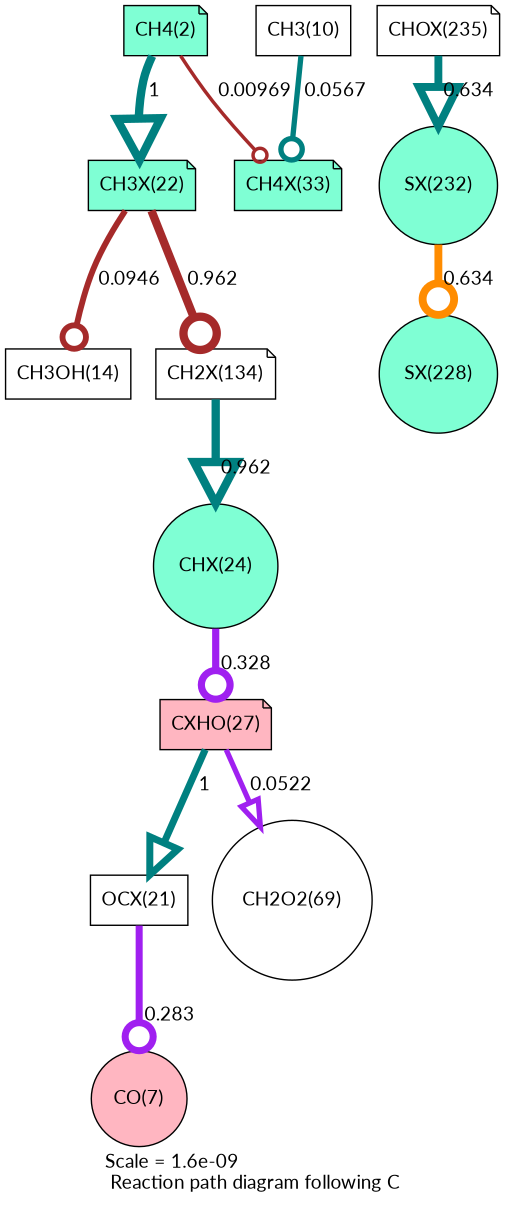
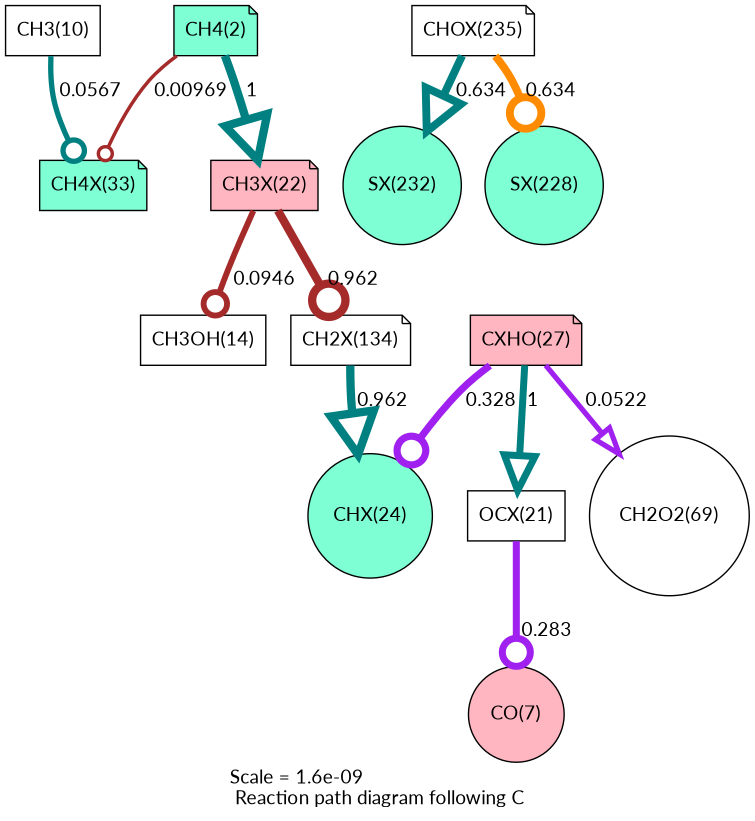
node "CH3X(22)": fillcolor aquamarine -> lightpink
edge "SX(232)" -> "SX(228)": now "CHOX(235)" -> "SX(228)"
edge "CHX(24)" -> "CXHO(27)": reversed
